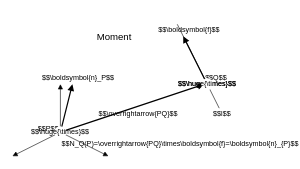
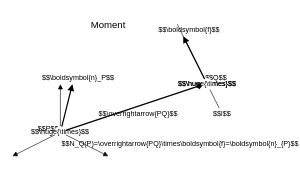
node "Moment": moved (114, 37) -> (108, 25)
